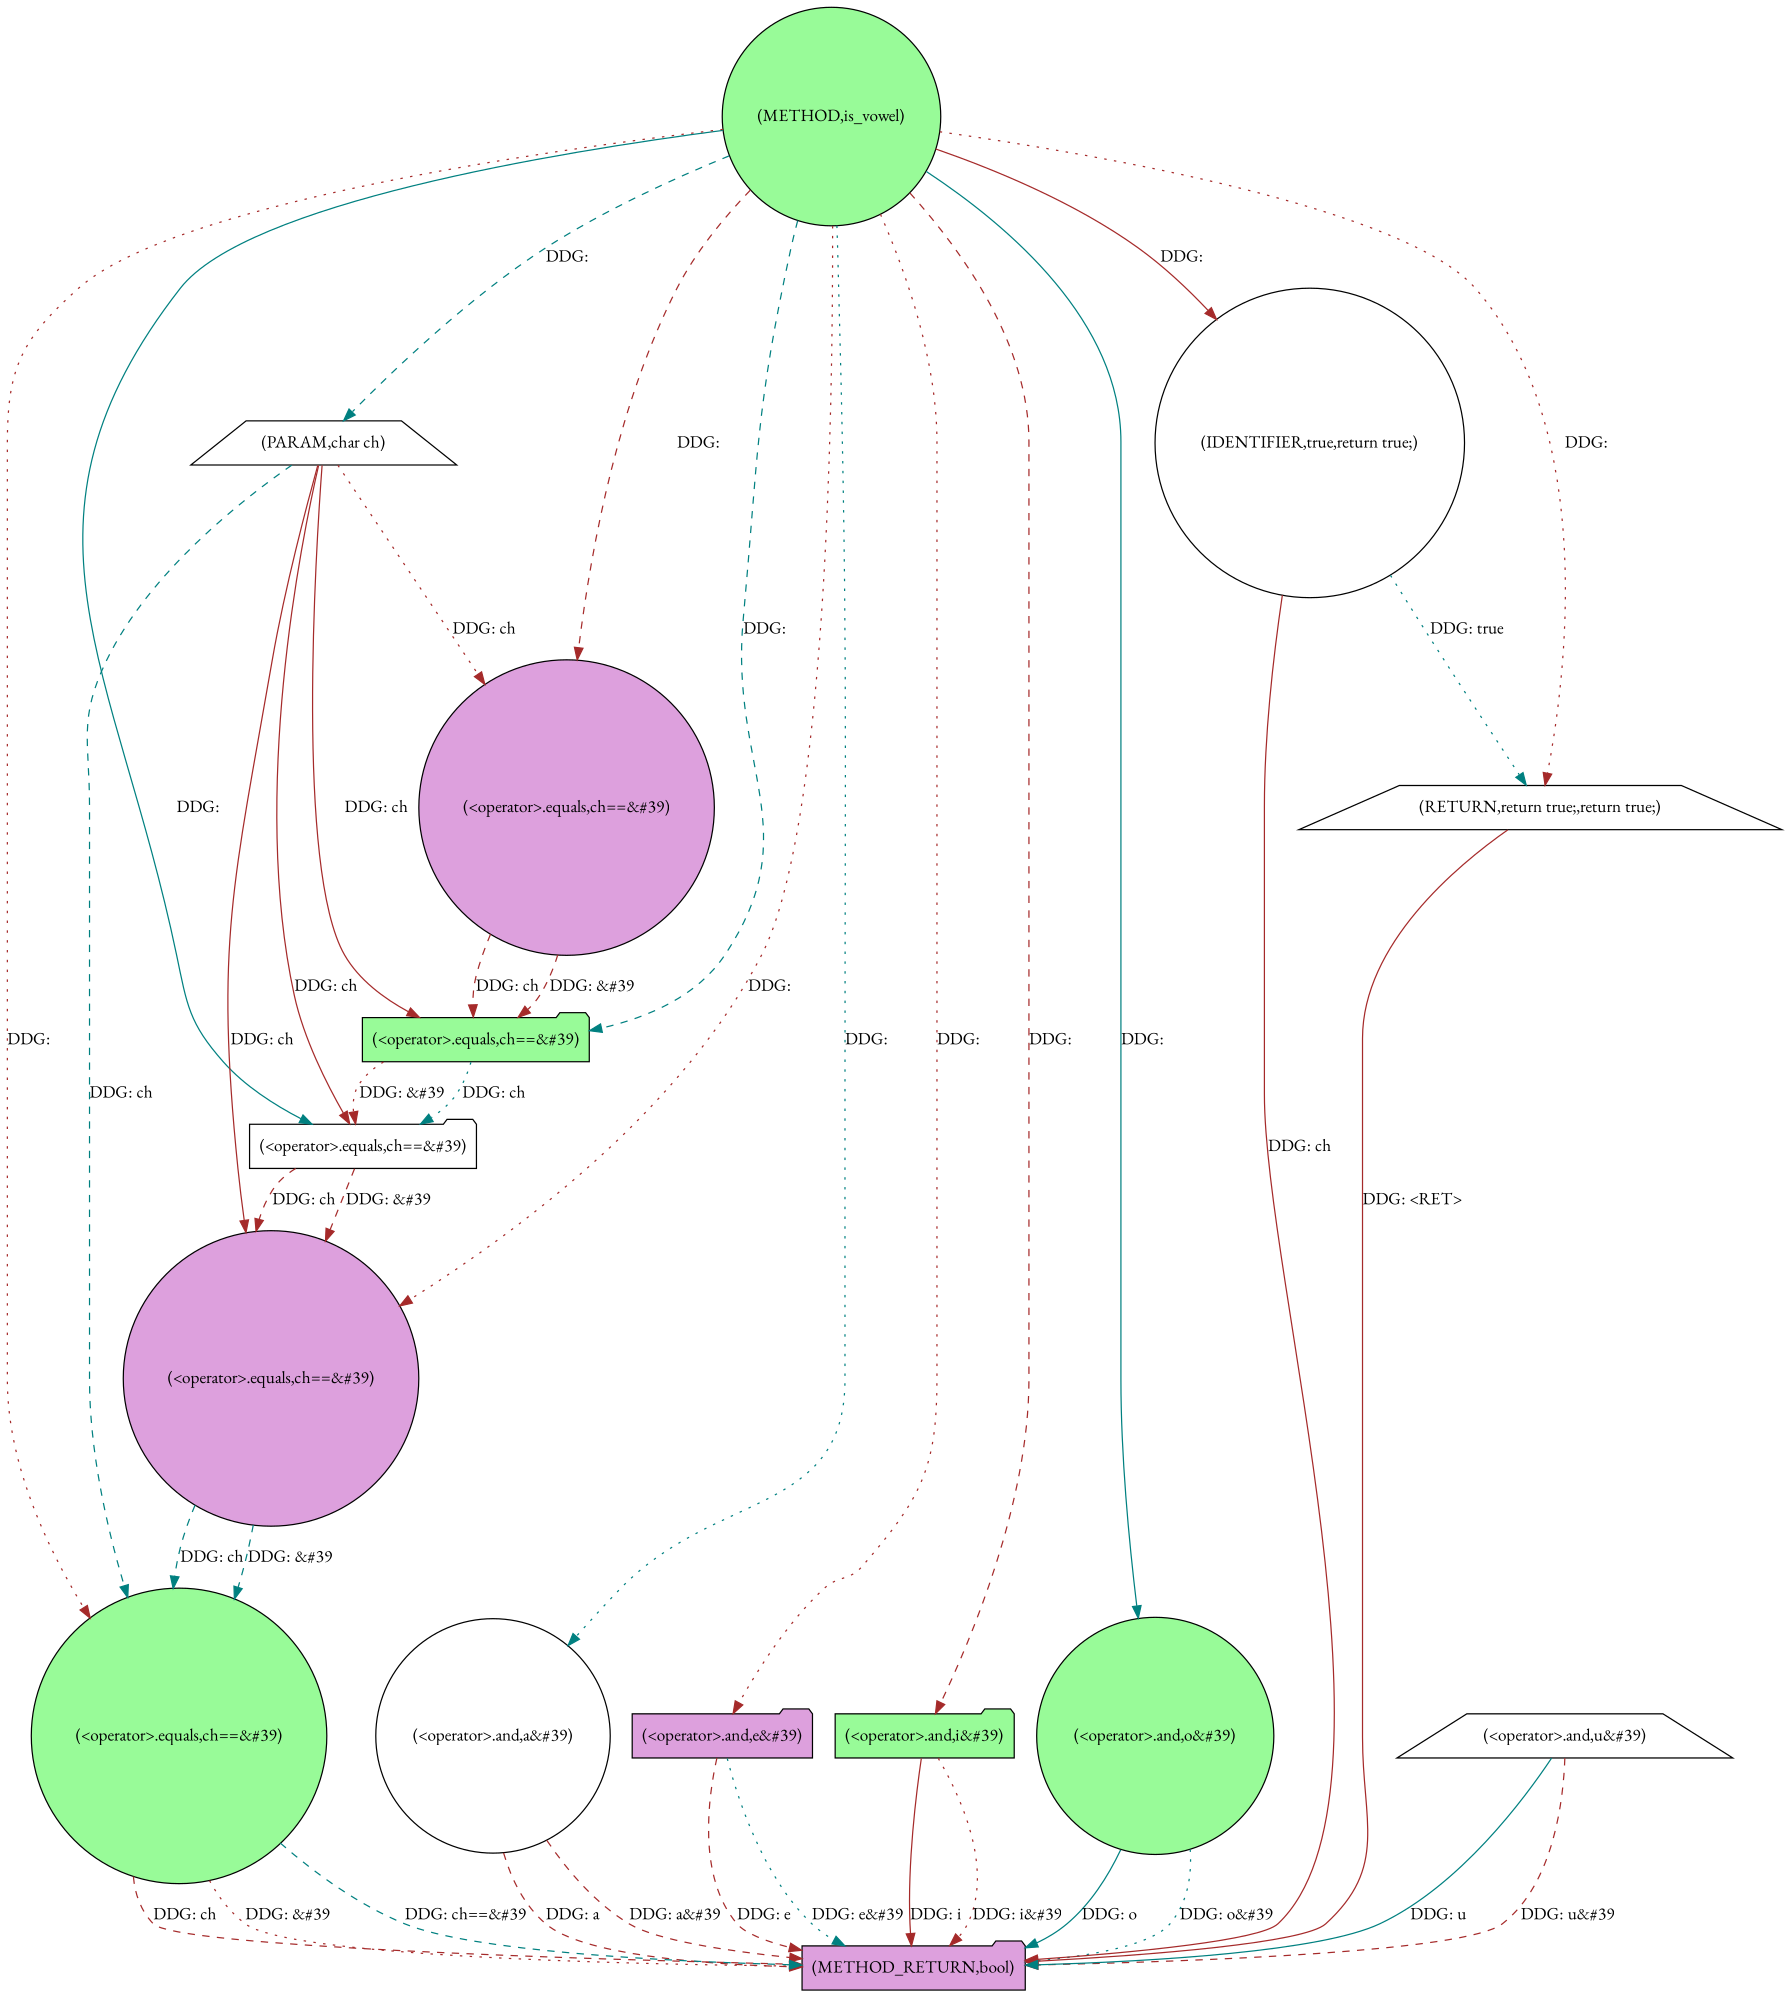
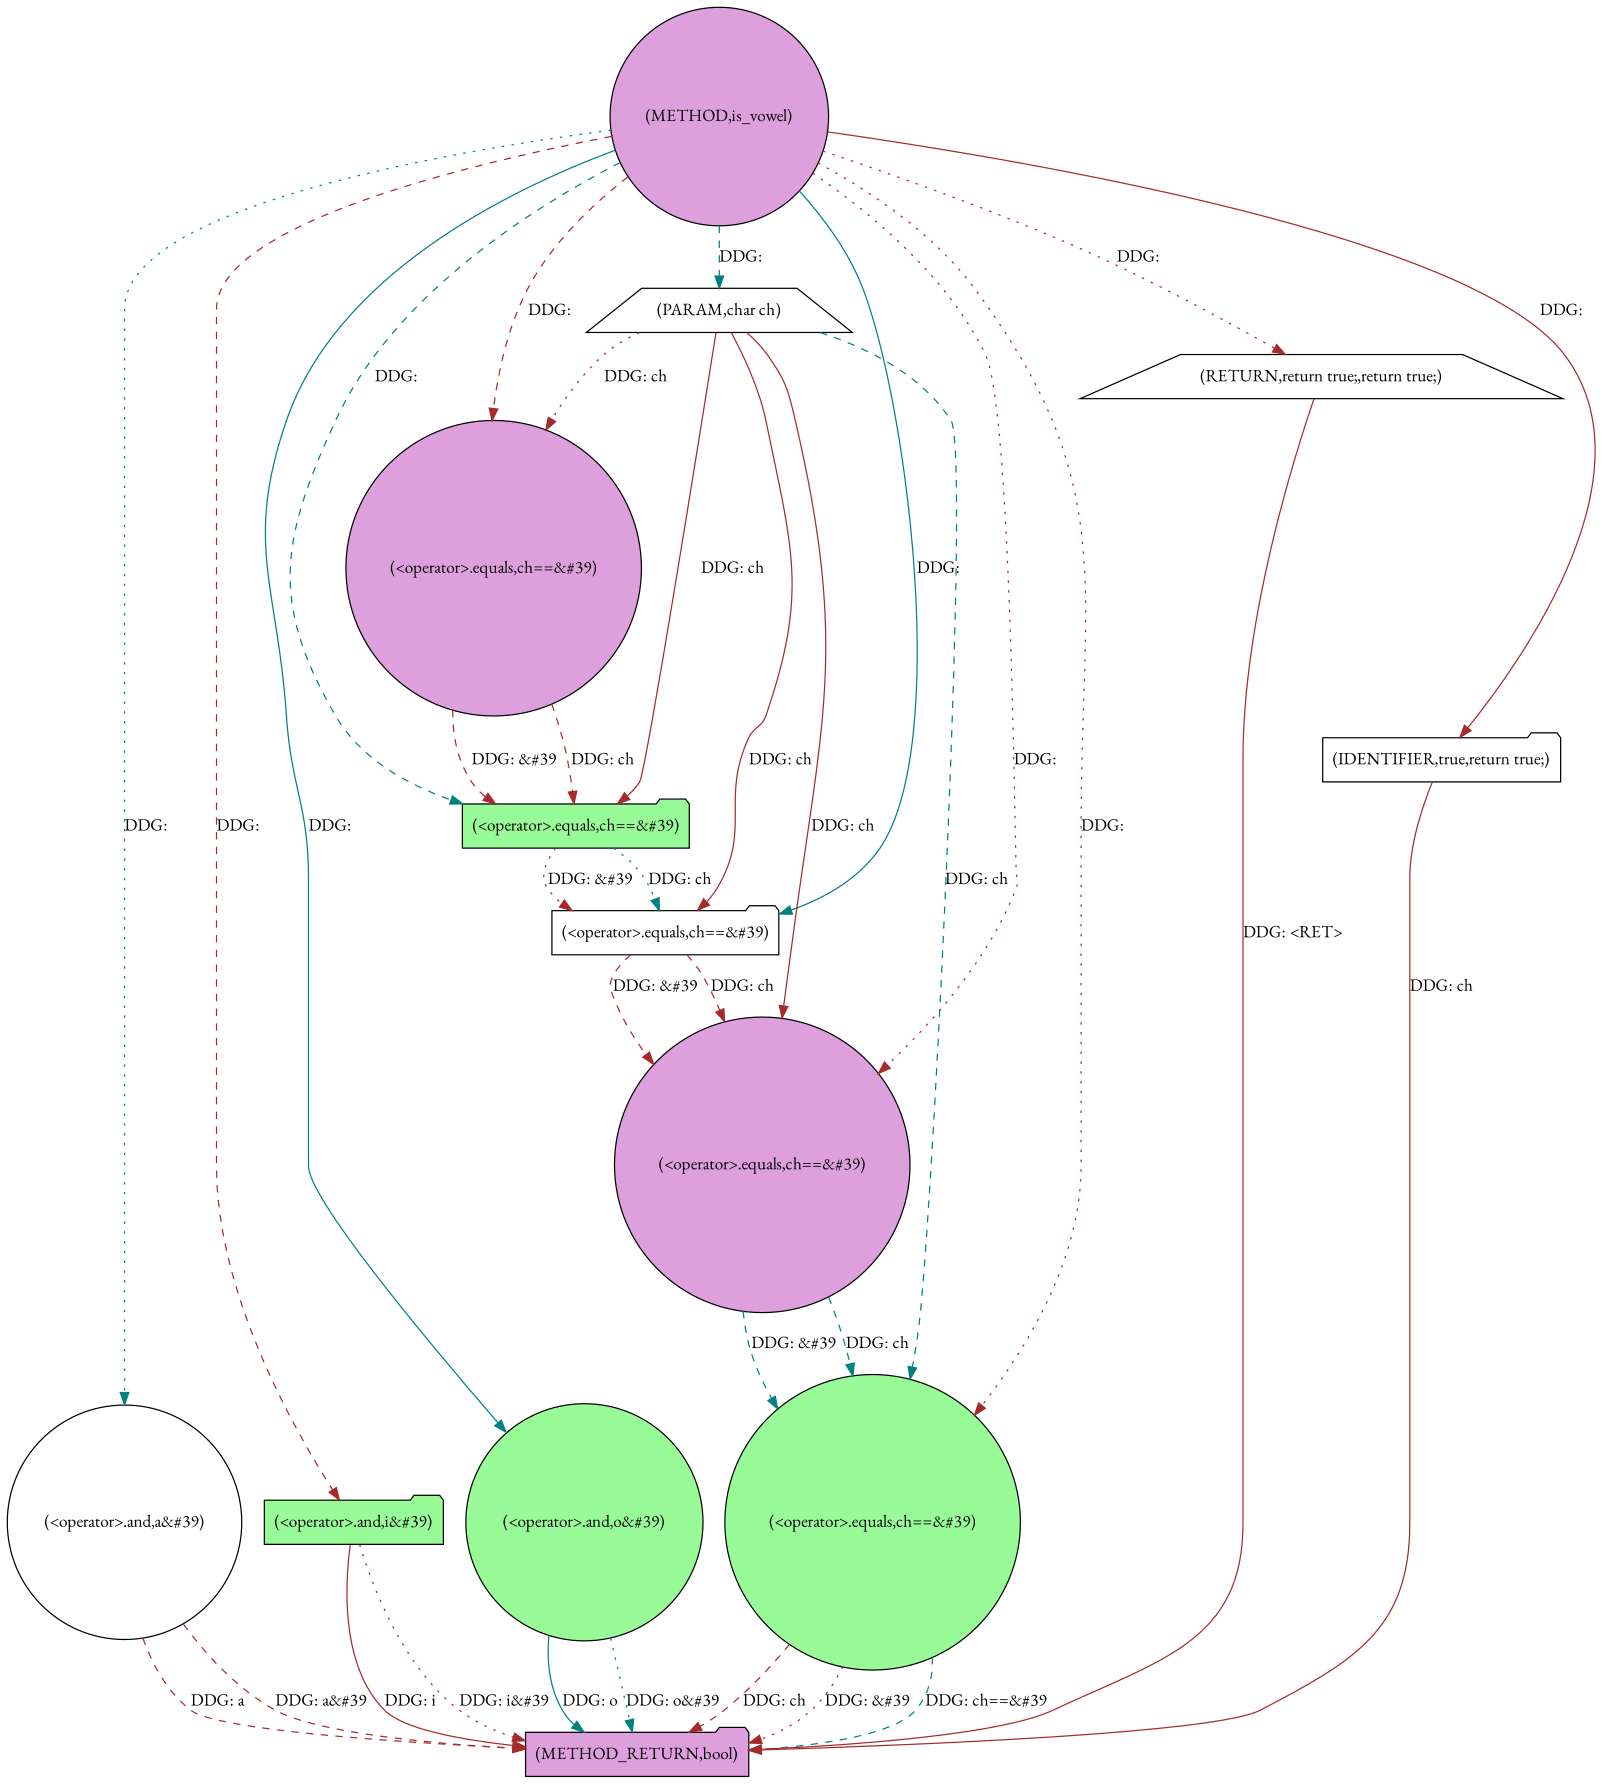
node "(METHOD,is_vowel)": fillcolor palegreen -> plum
node "(IDENTIFIER,true,return true;)": shape circle -> folder
edge "(IDENTIFIER,true,return true;)" -> "(RETURN,return true;,return true;)": removed, label "DDG: true"
node "(<operator>.and,e&#39)": removed
node "(<operator>.and,u&#39)": removed
